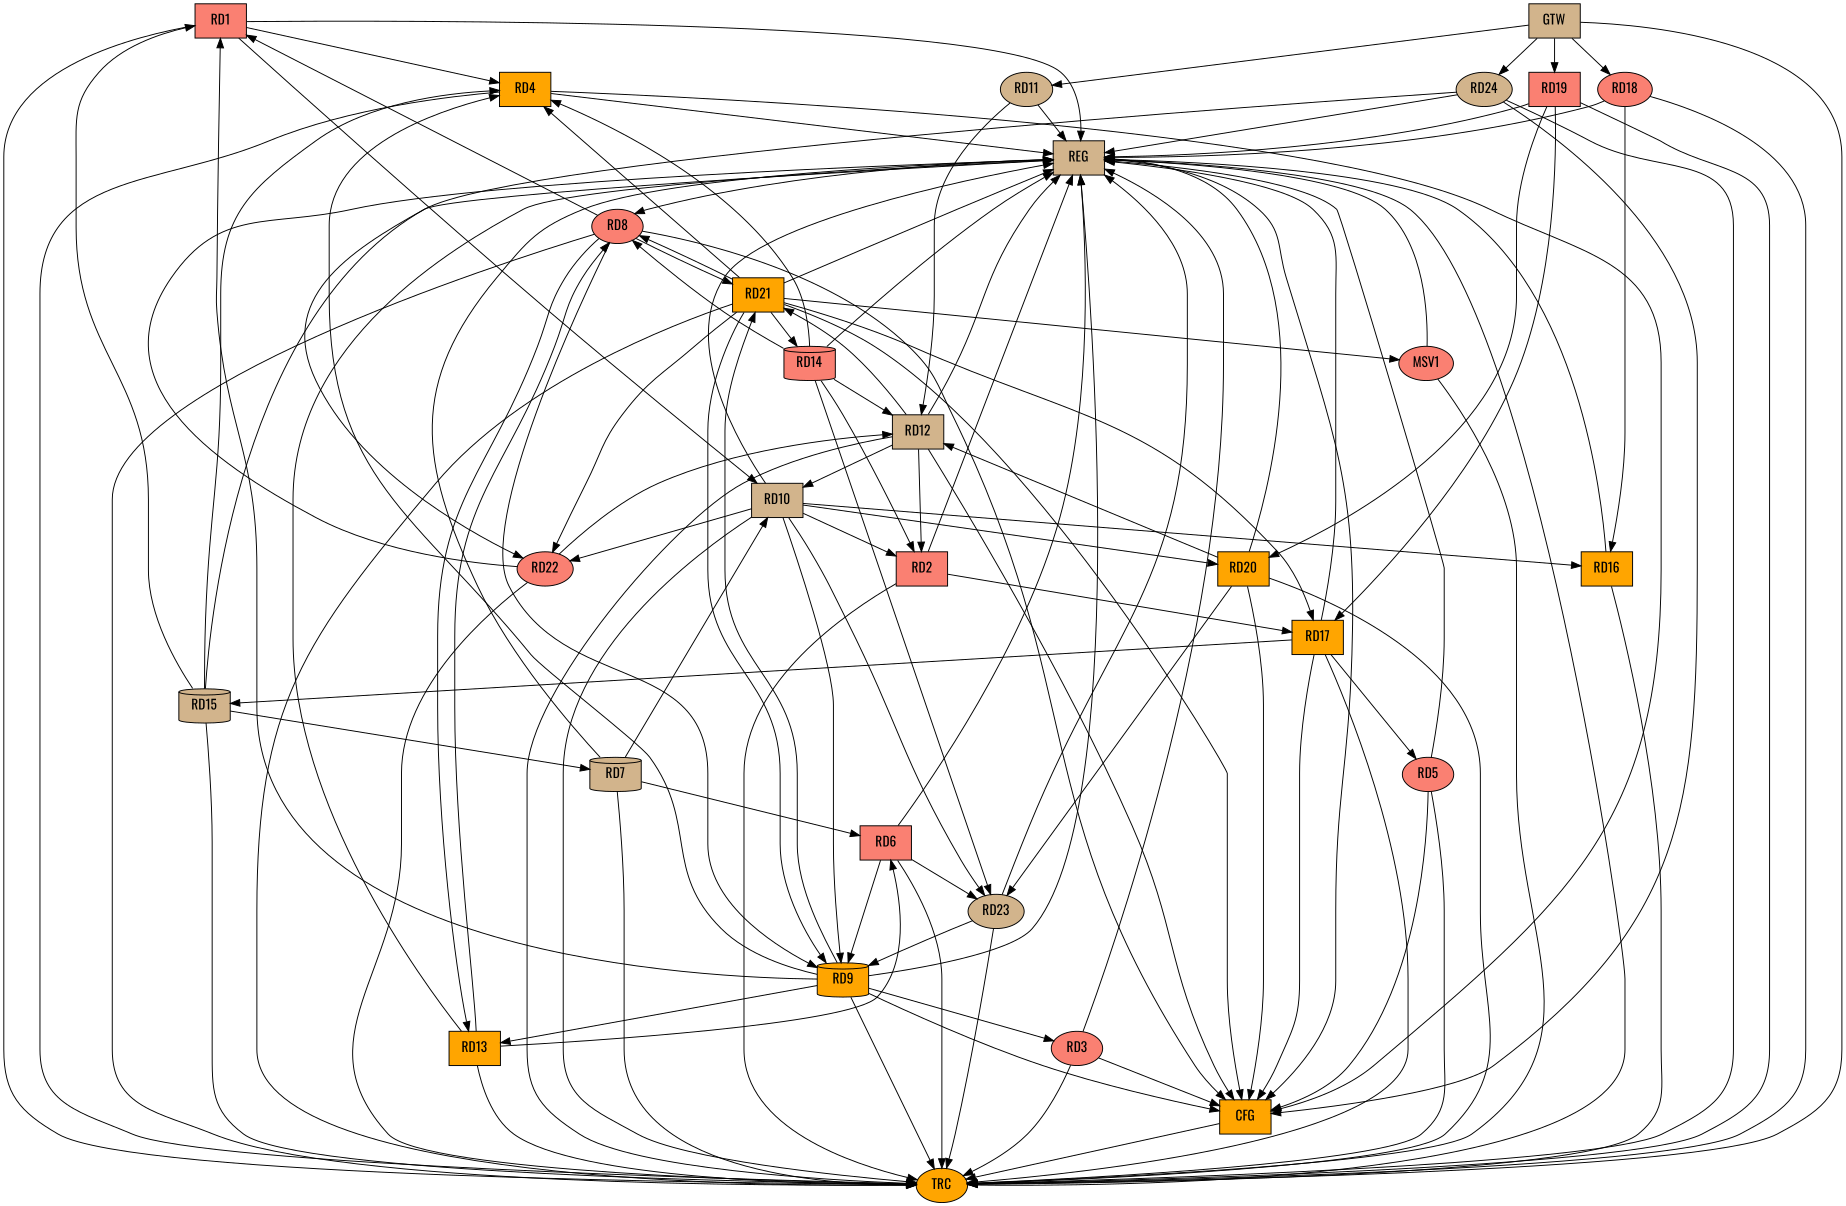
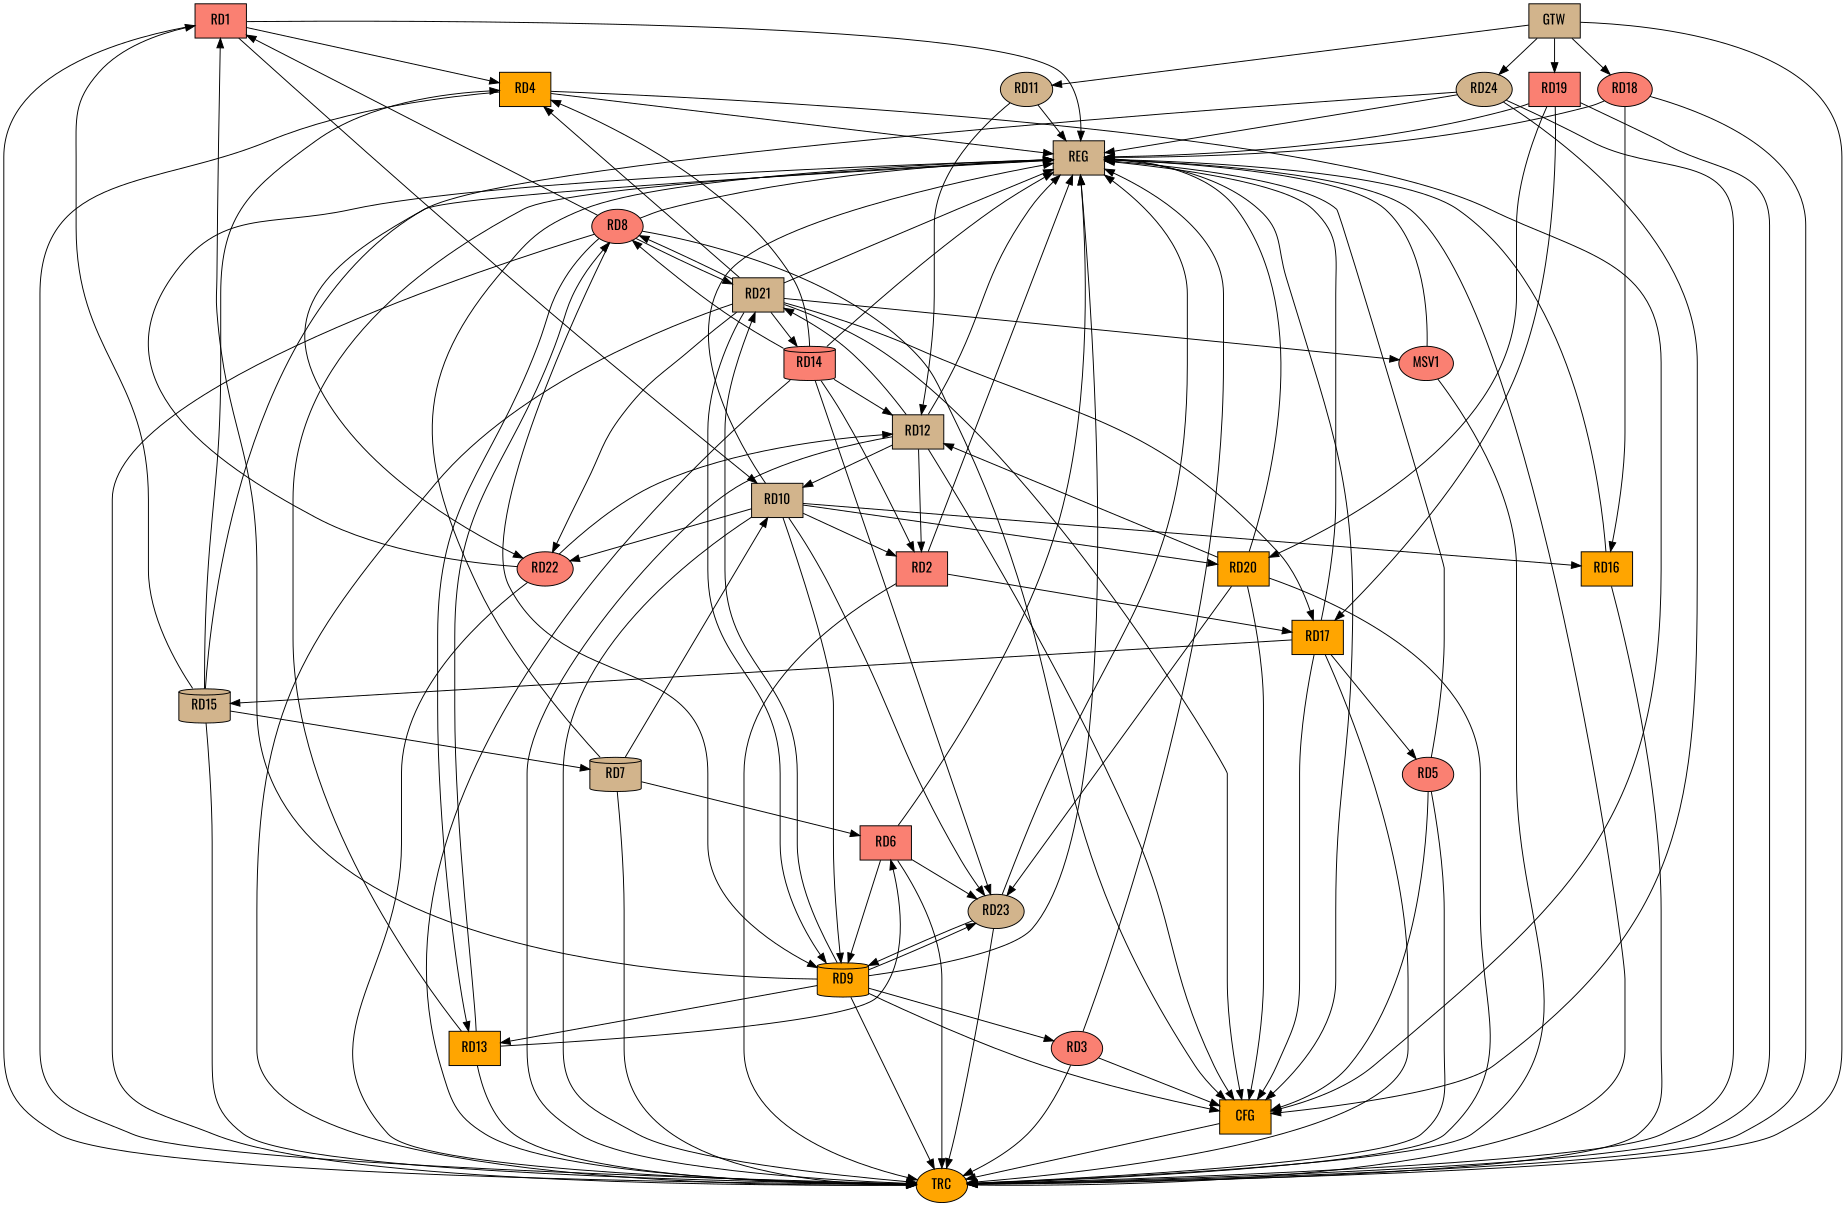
edge "REG" -> "RD8": reversed
node "RD21": fillcolor orange -> tan
edge "RD9" -> "RD4": now "RD9" -> "RD23"
edge "RD14" -> "TRC": added
